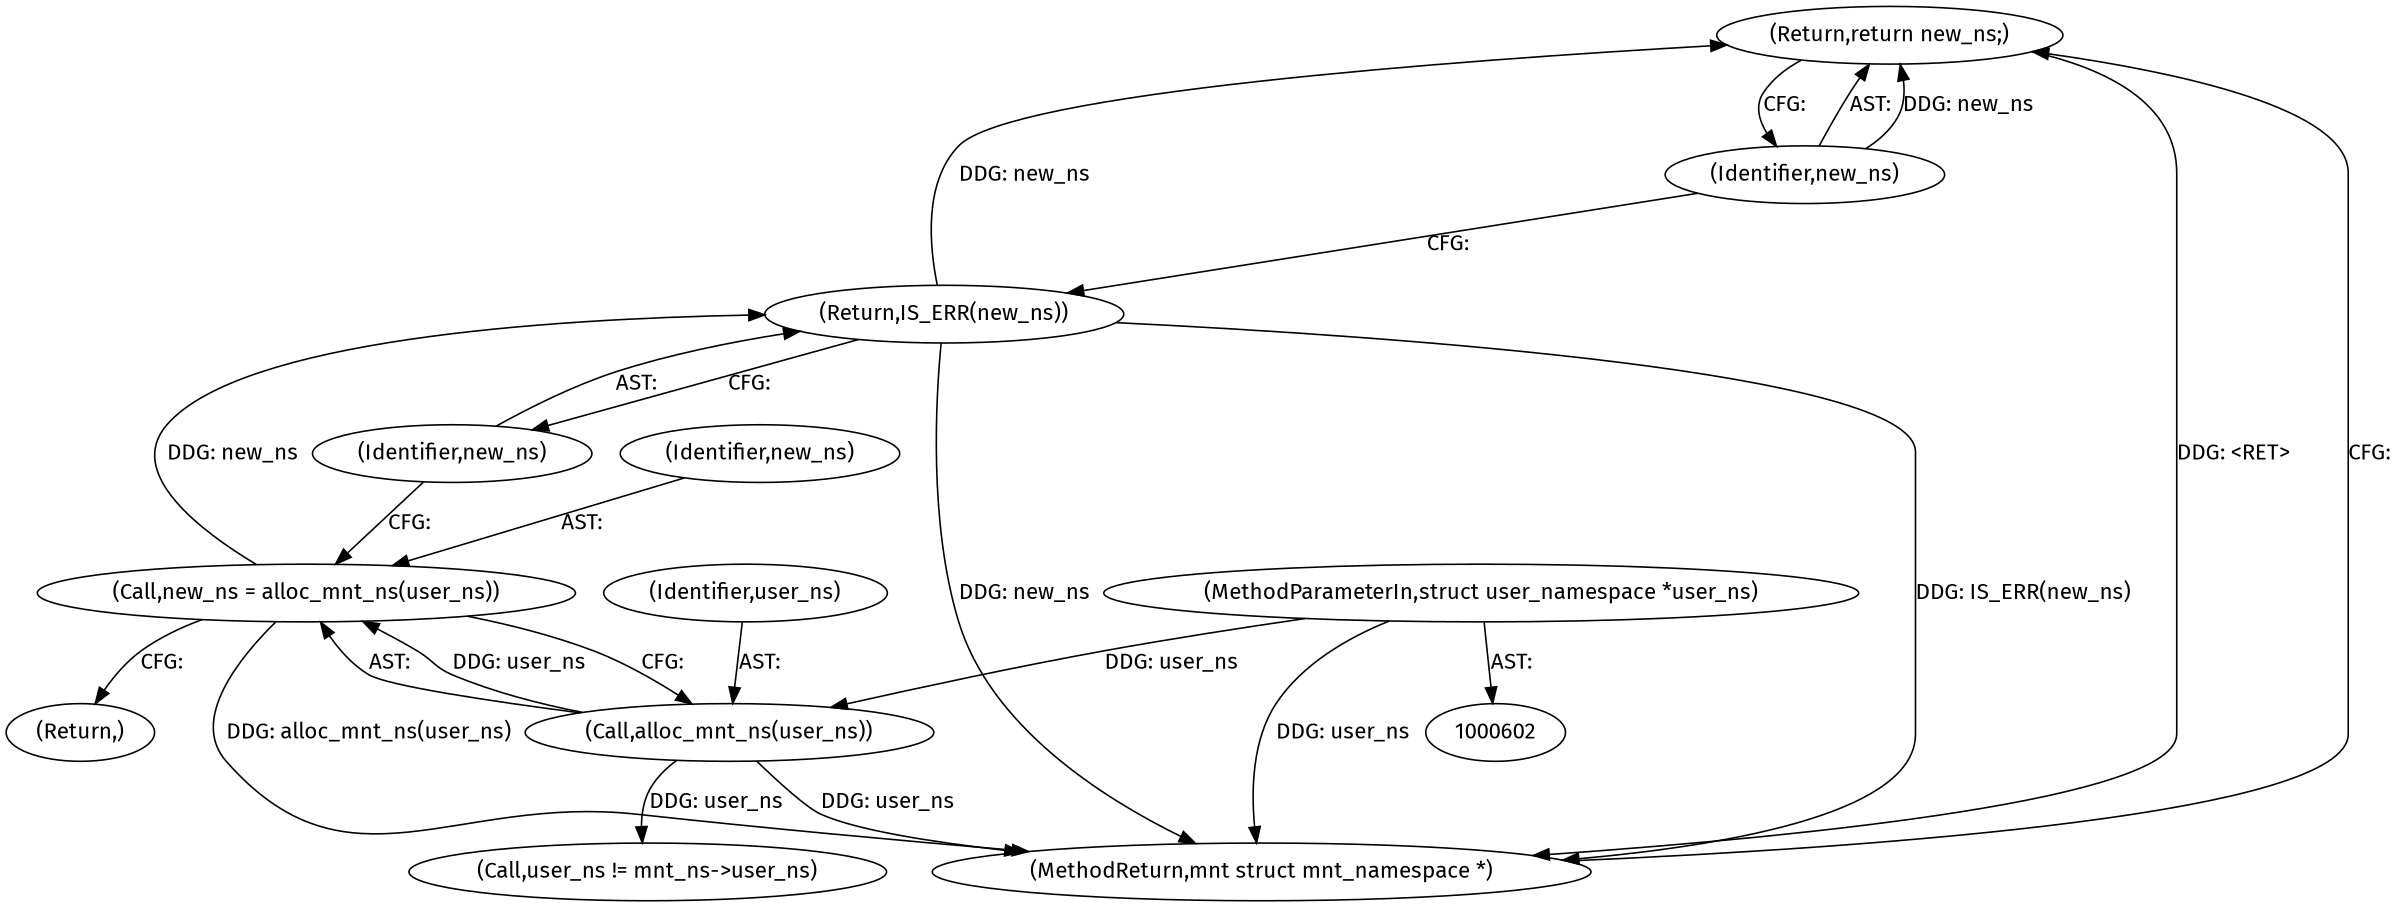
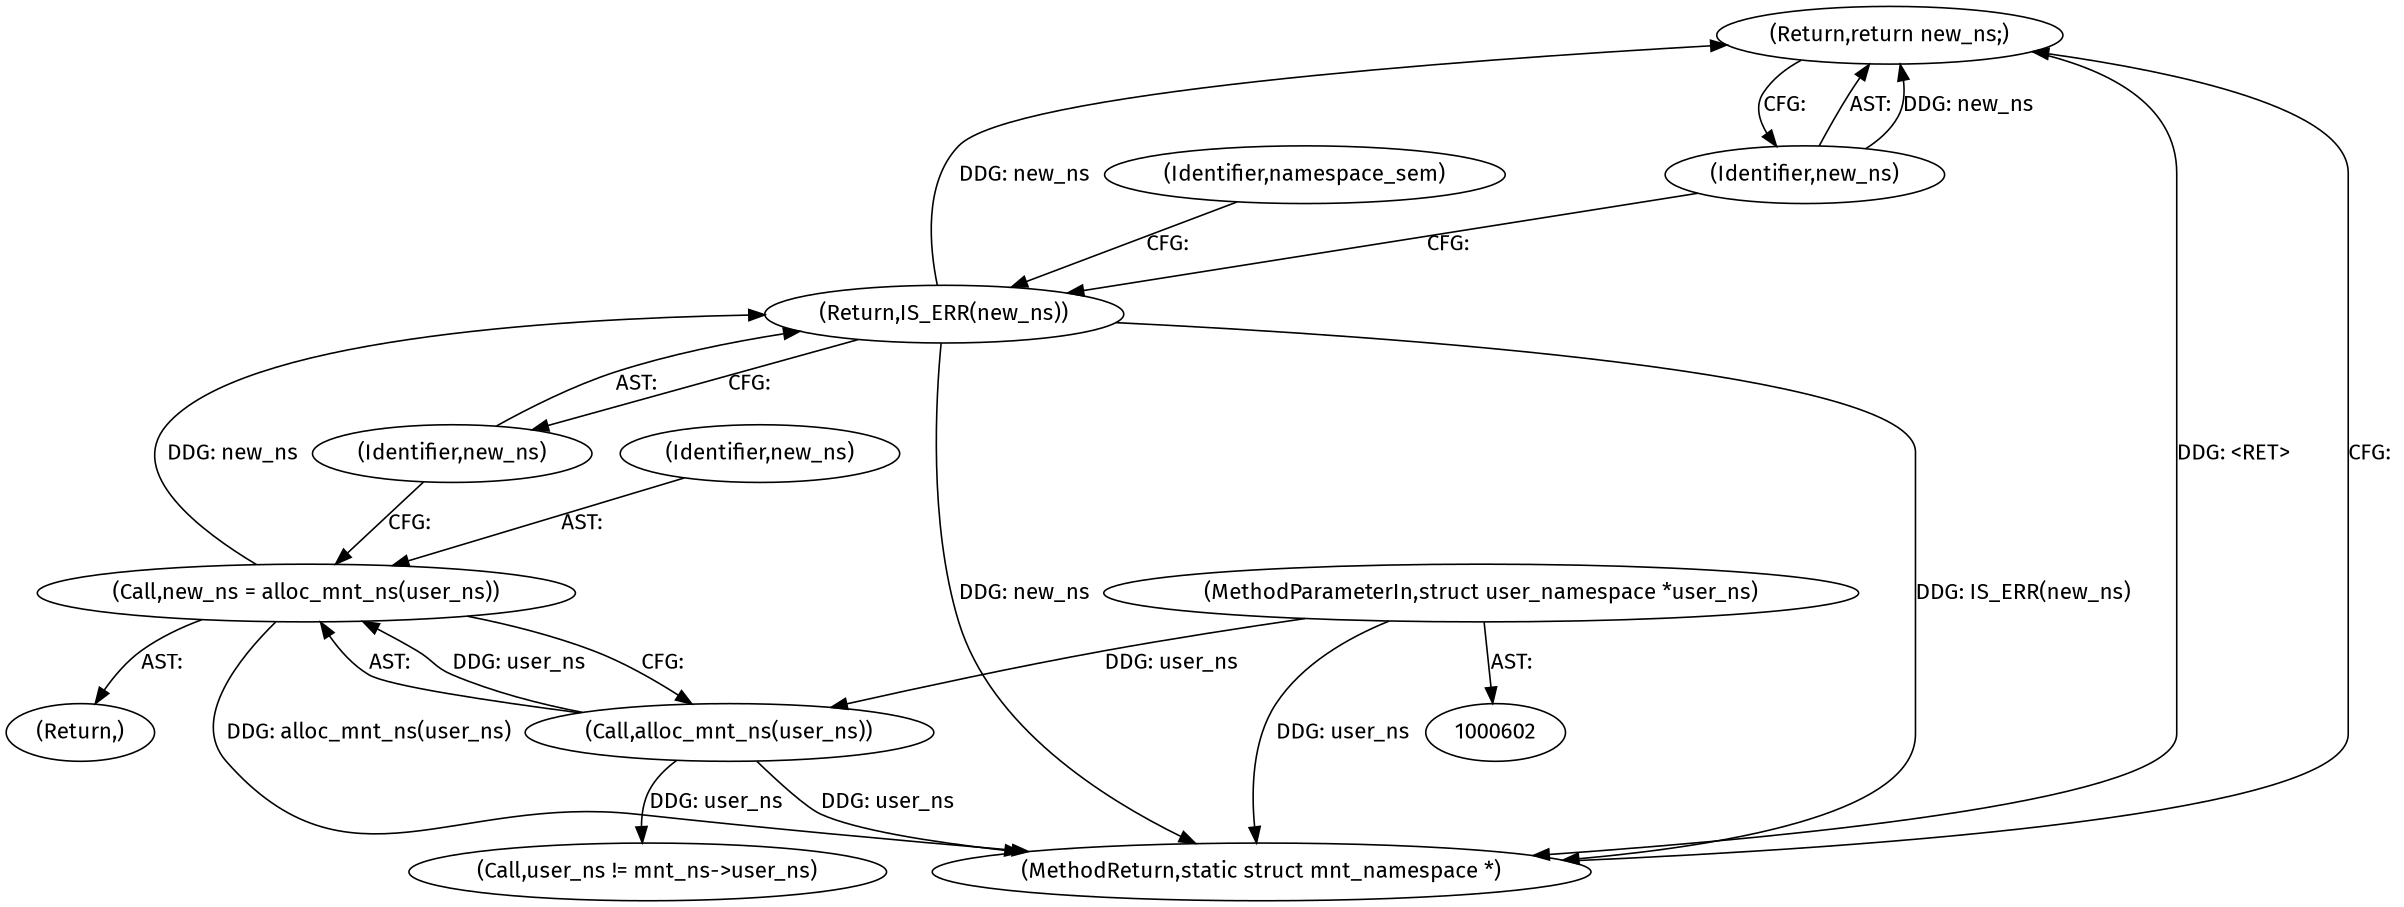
node "(Identifier,namespace_sem)": added
node "(Identifier,user_ns)": removed
edge "(Call,new_ns = alloc_mnt_ns(user_ns))" -> "(Return,)": label "CFG: " -> "AST: "
node "(MethodReturn,mnt struct mnt_namespace *)": label "(MethodReturn,mnt struct mnt_namespace *)" -> "(MethodReturn,static struct mnt_namespace *)"
